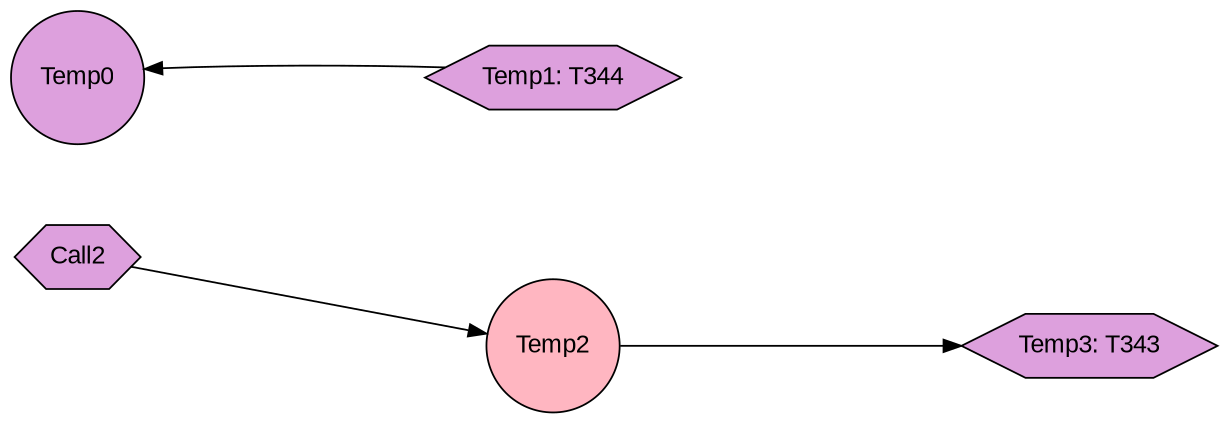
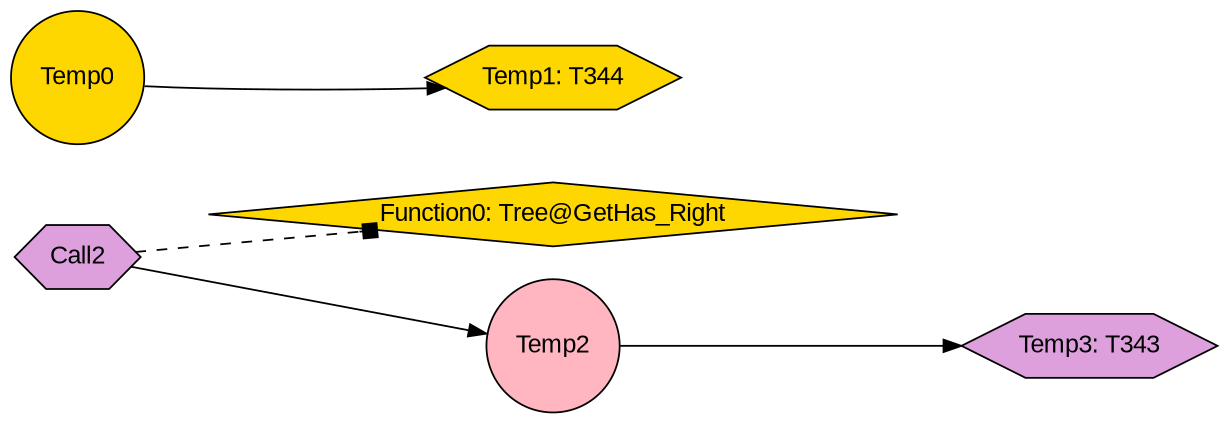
edge "Temp1: T344" -> "Temp0": reversed
node "Temp0": fillcolor plum -> gold
node "Temp1: T344": fillcolor plum -> gold
node "Function0: Tree@GetHas_Right": added
